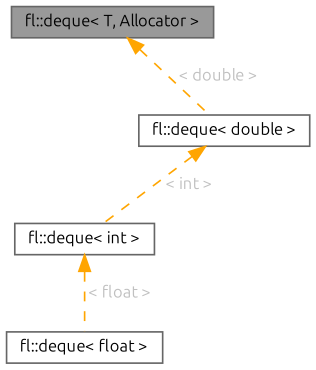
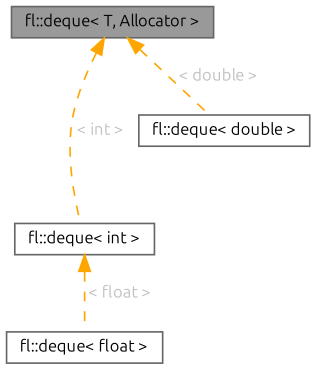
edge "fl::deque< int >" -> "fl::deque< double >": now "fl::deque< int >" -> "fl::deque< T, Allocator >"
